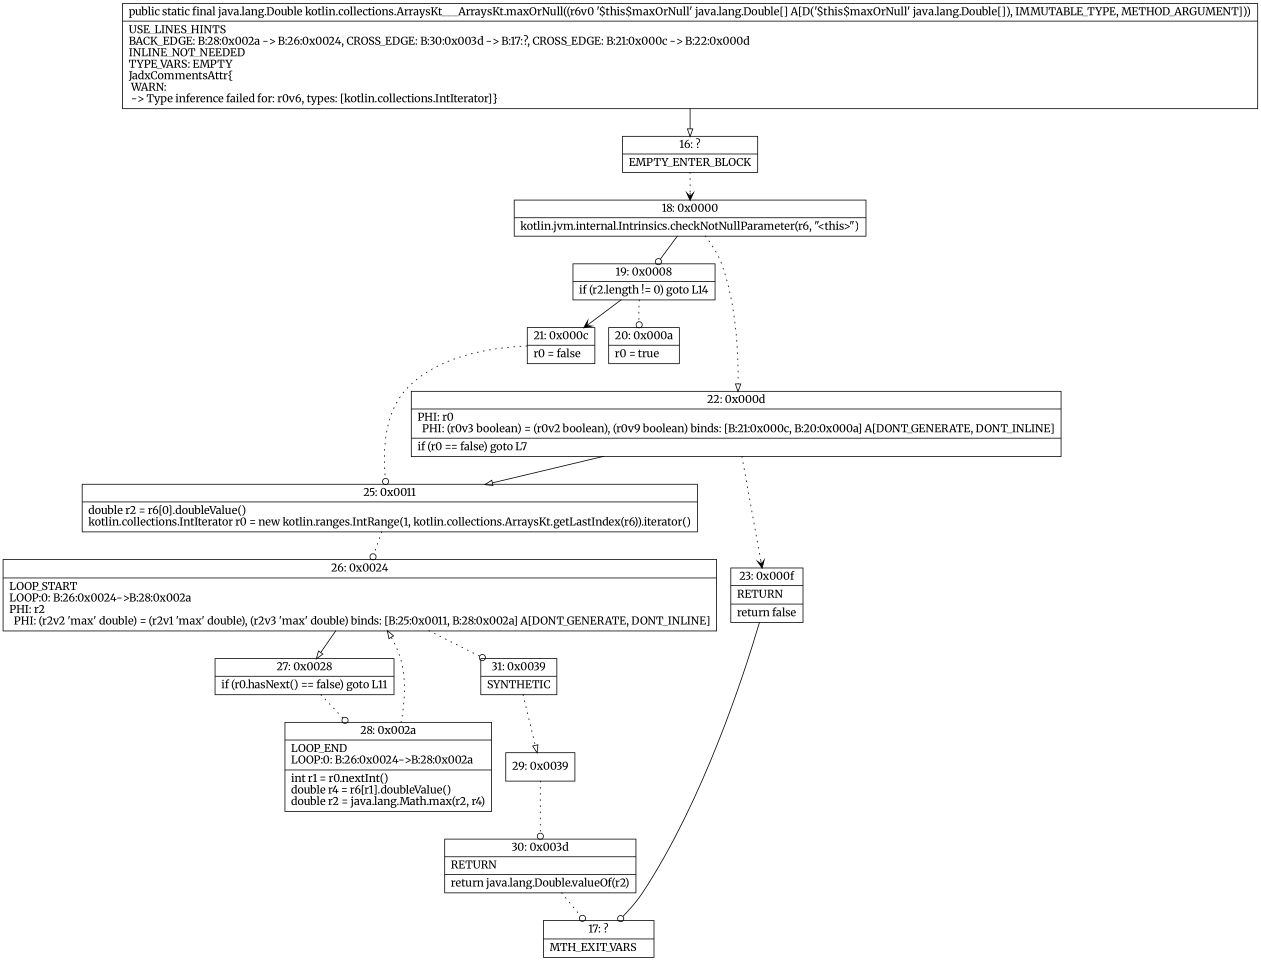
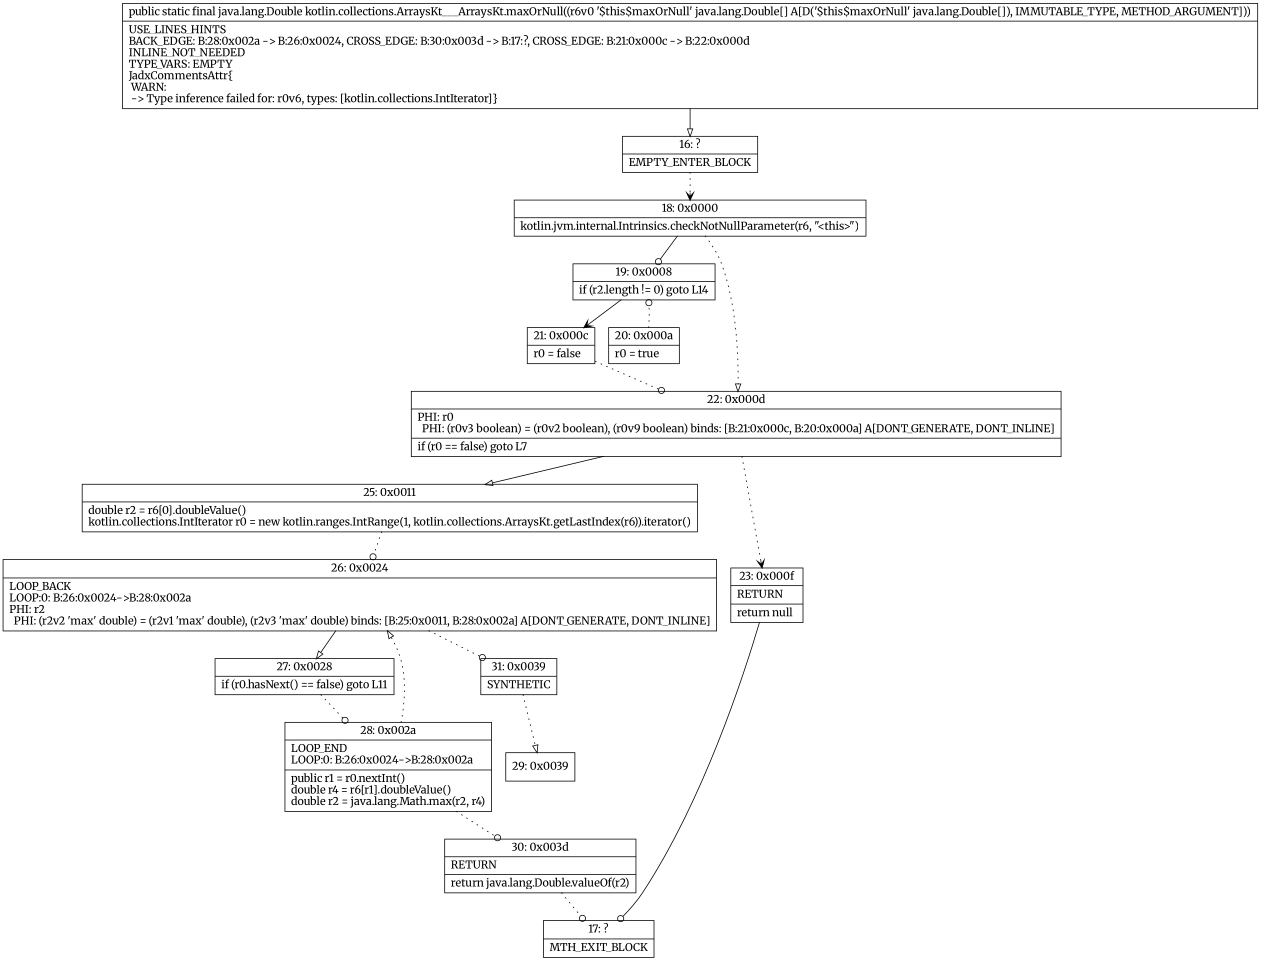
edge "19: 0x0008" -> "20: 0x000a": reversed
edge "21: 0x000c" -> "25: 0x0011": now "21: 0x000c" -> "22: 0x000d"
node "26: 0x0024": text "LOOP_START" -> "LOOP_BACK"
node "23: 0x000f": text "return false" -> "return null"
node "28: 0x002a": text "int r1 = r0.nextInt()" -> "public r1 = r0.nextInt()"
edge "29: 0x0039" -> "30: 0x003d": now "28: 0x002a" -> "30: 0x003d"
node "17: ?": text "MTH_EXIT_VARS" -> "MTH_EXIT_BLOCK"
